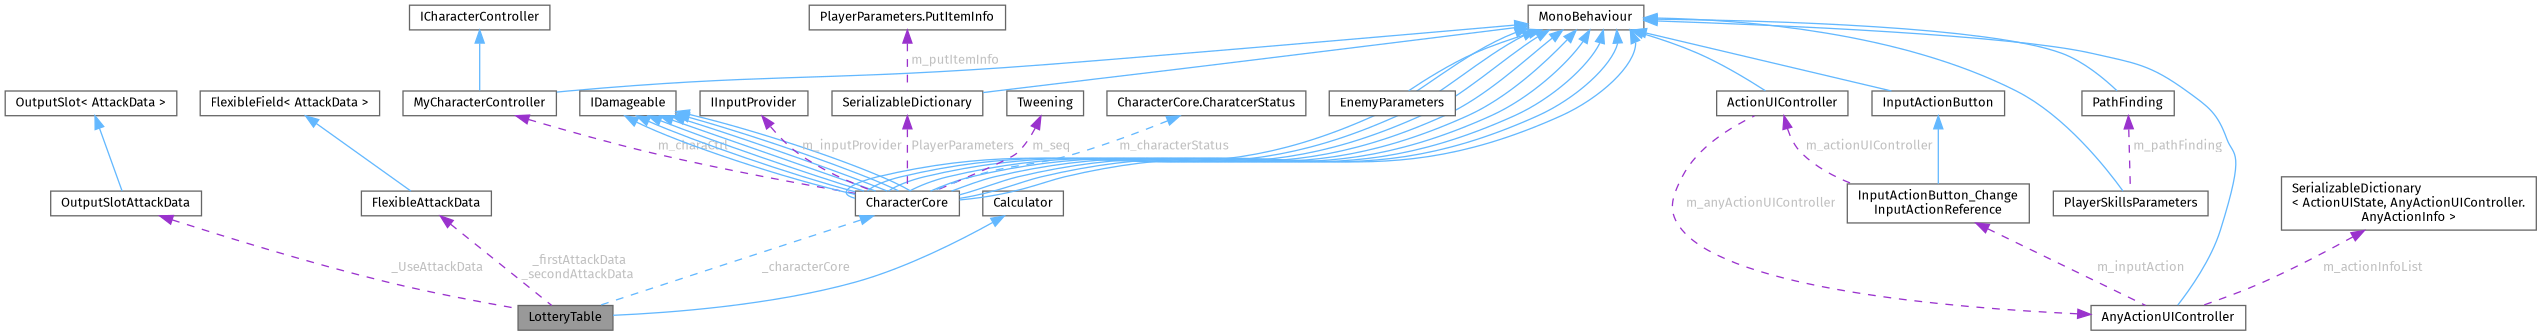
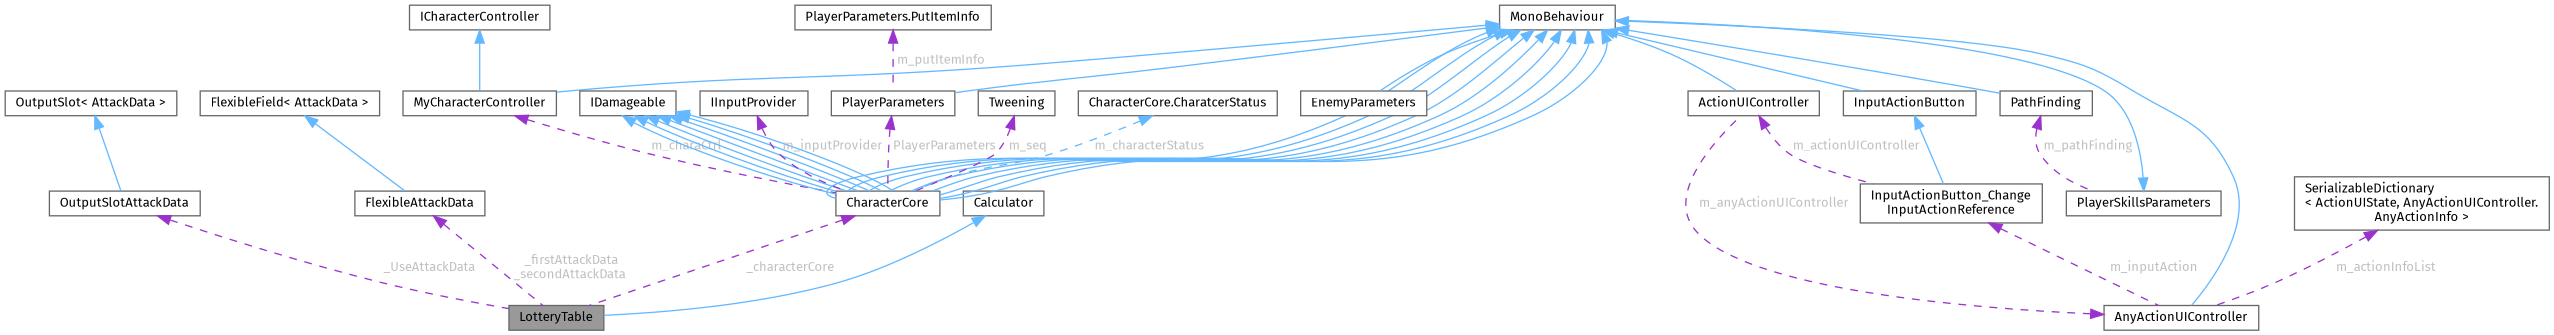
edge "PlayerSkillsParameters" -> "MonoBehaviour": reversed
node "SerializableDictionary": label "SerializableDictionary" -> "PlayerParameters"
edge "LotteryTable" -> "CharacterCore": color steelblue1 -> darkorchid3
